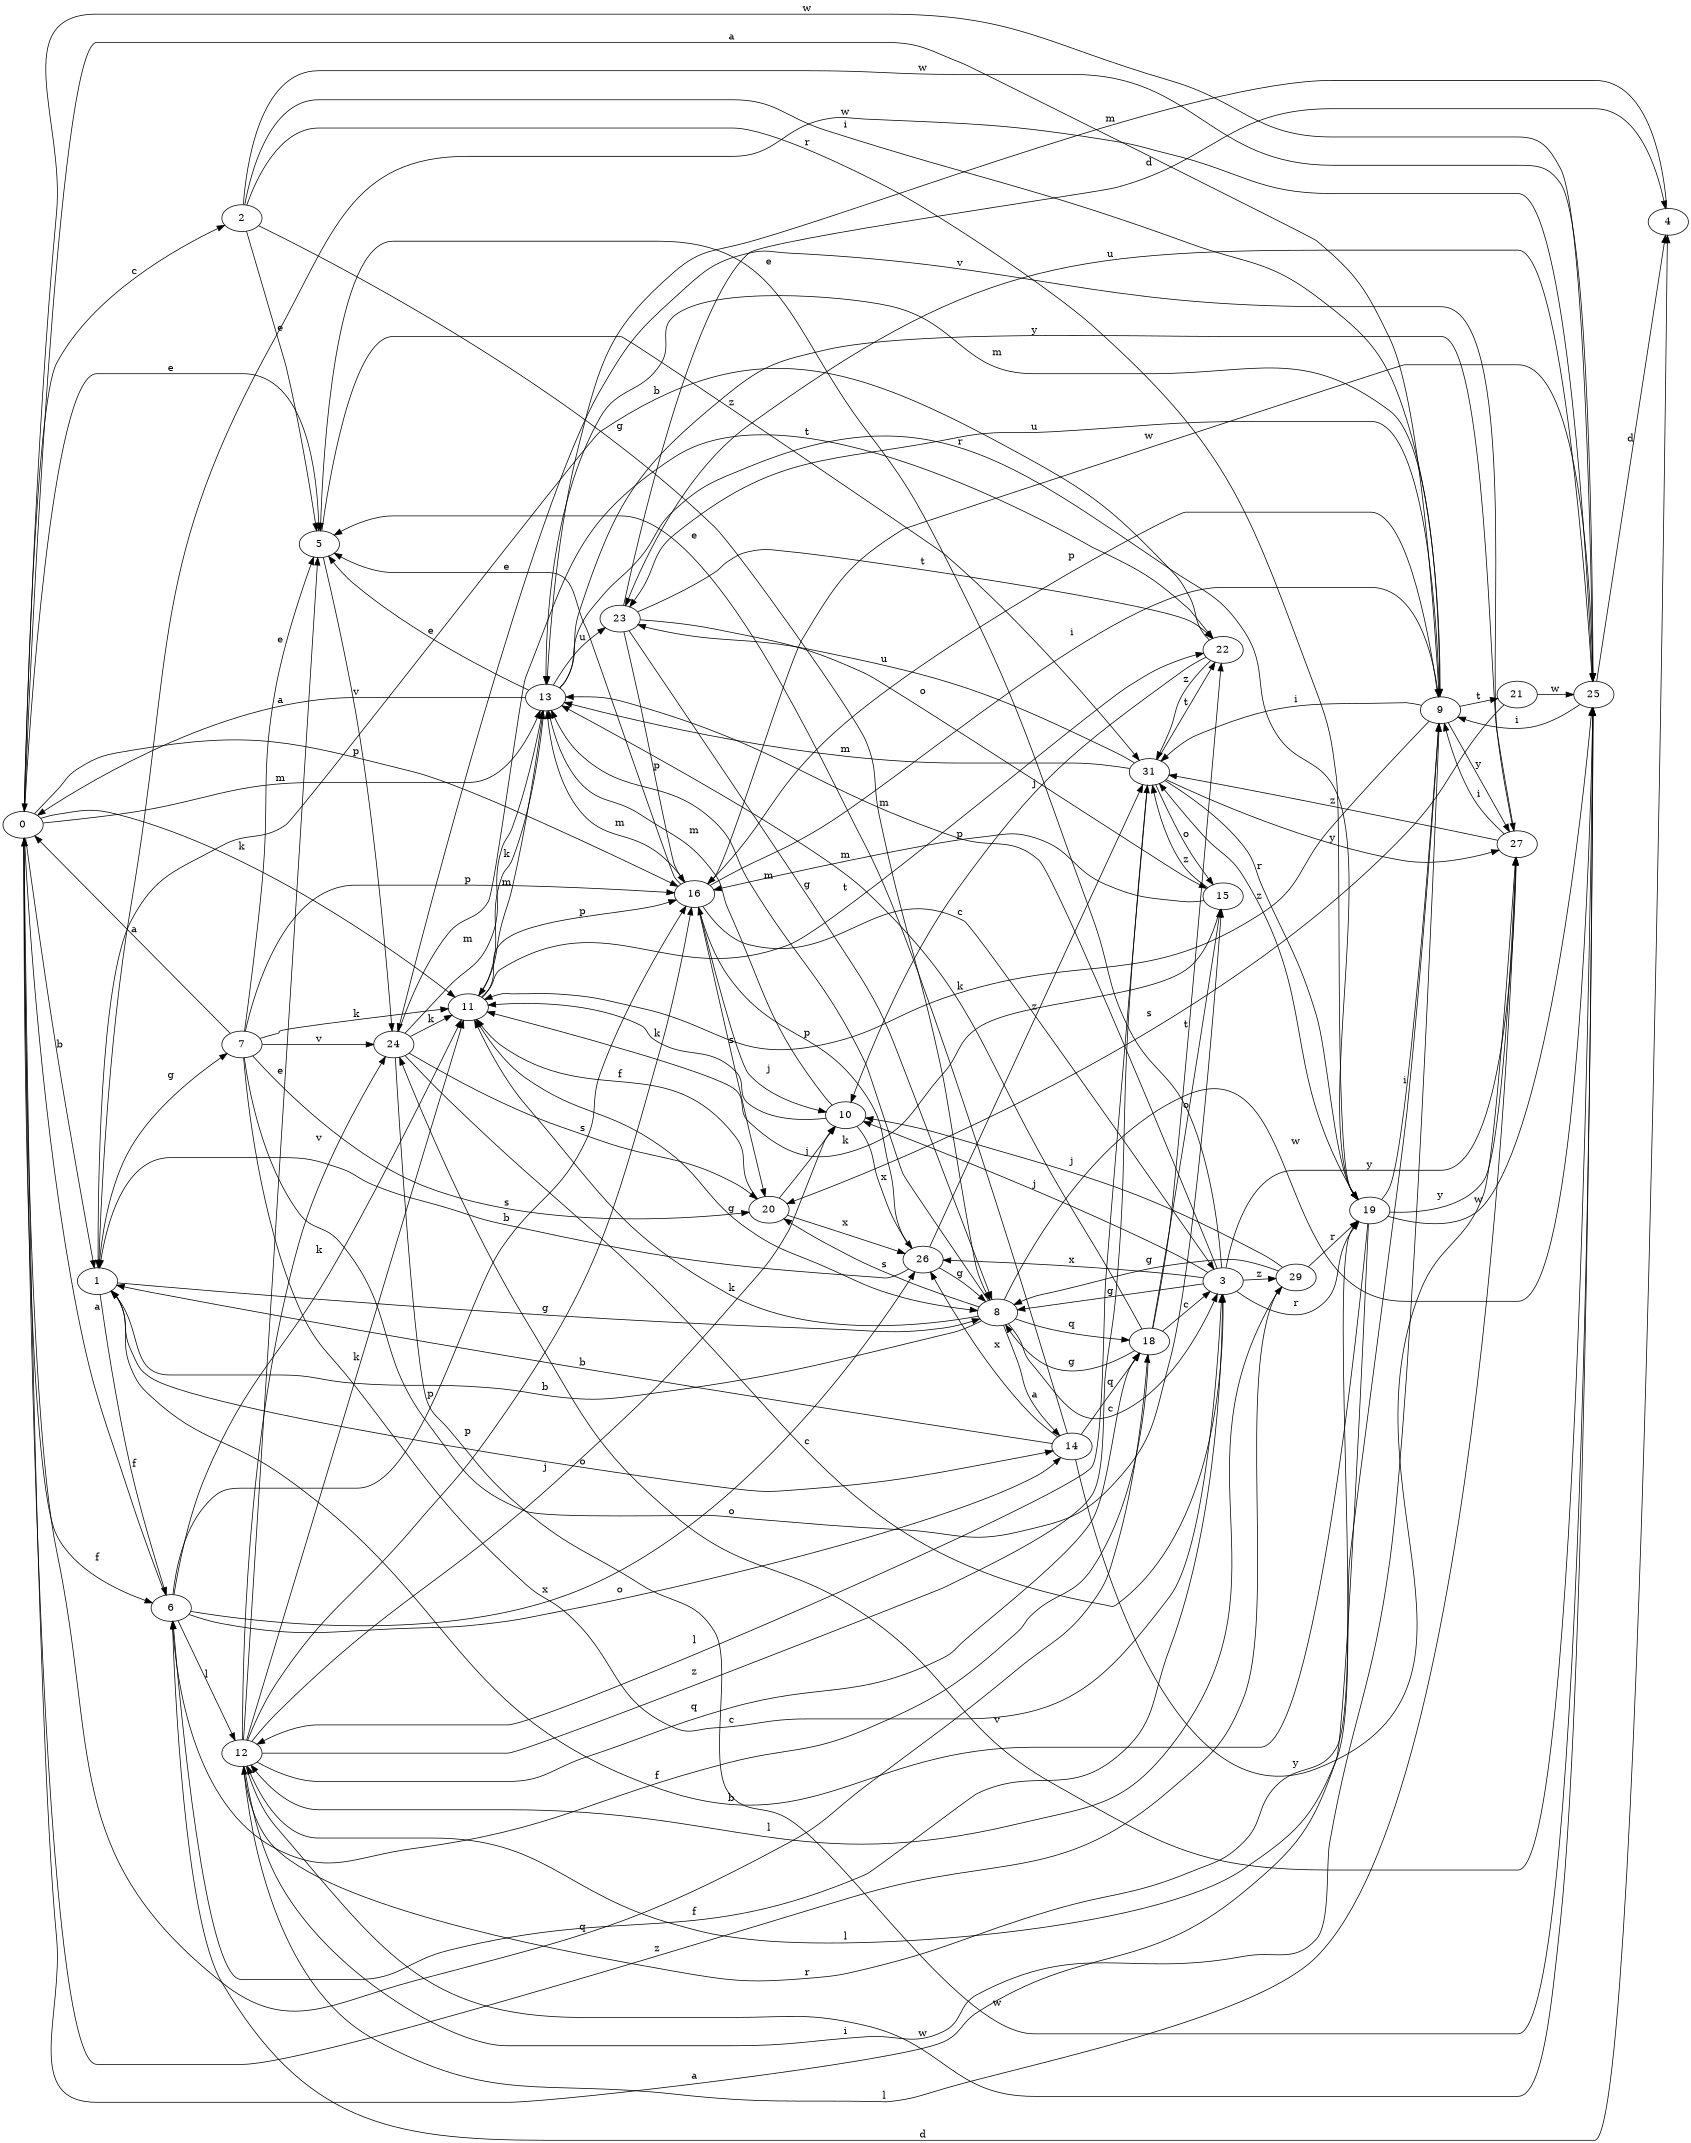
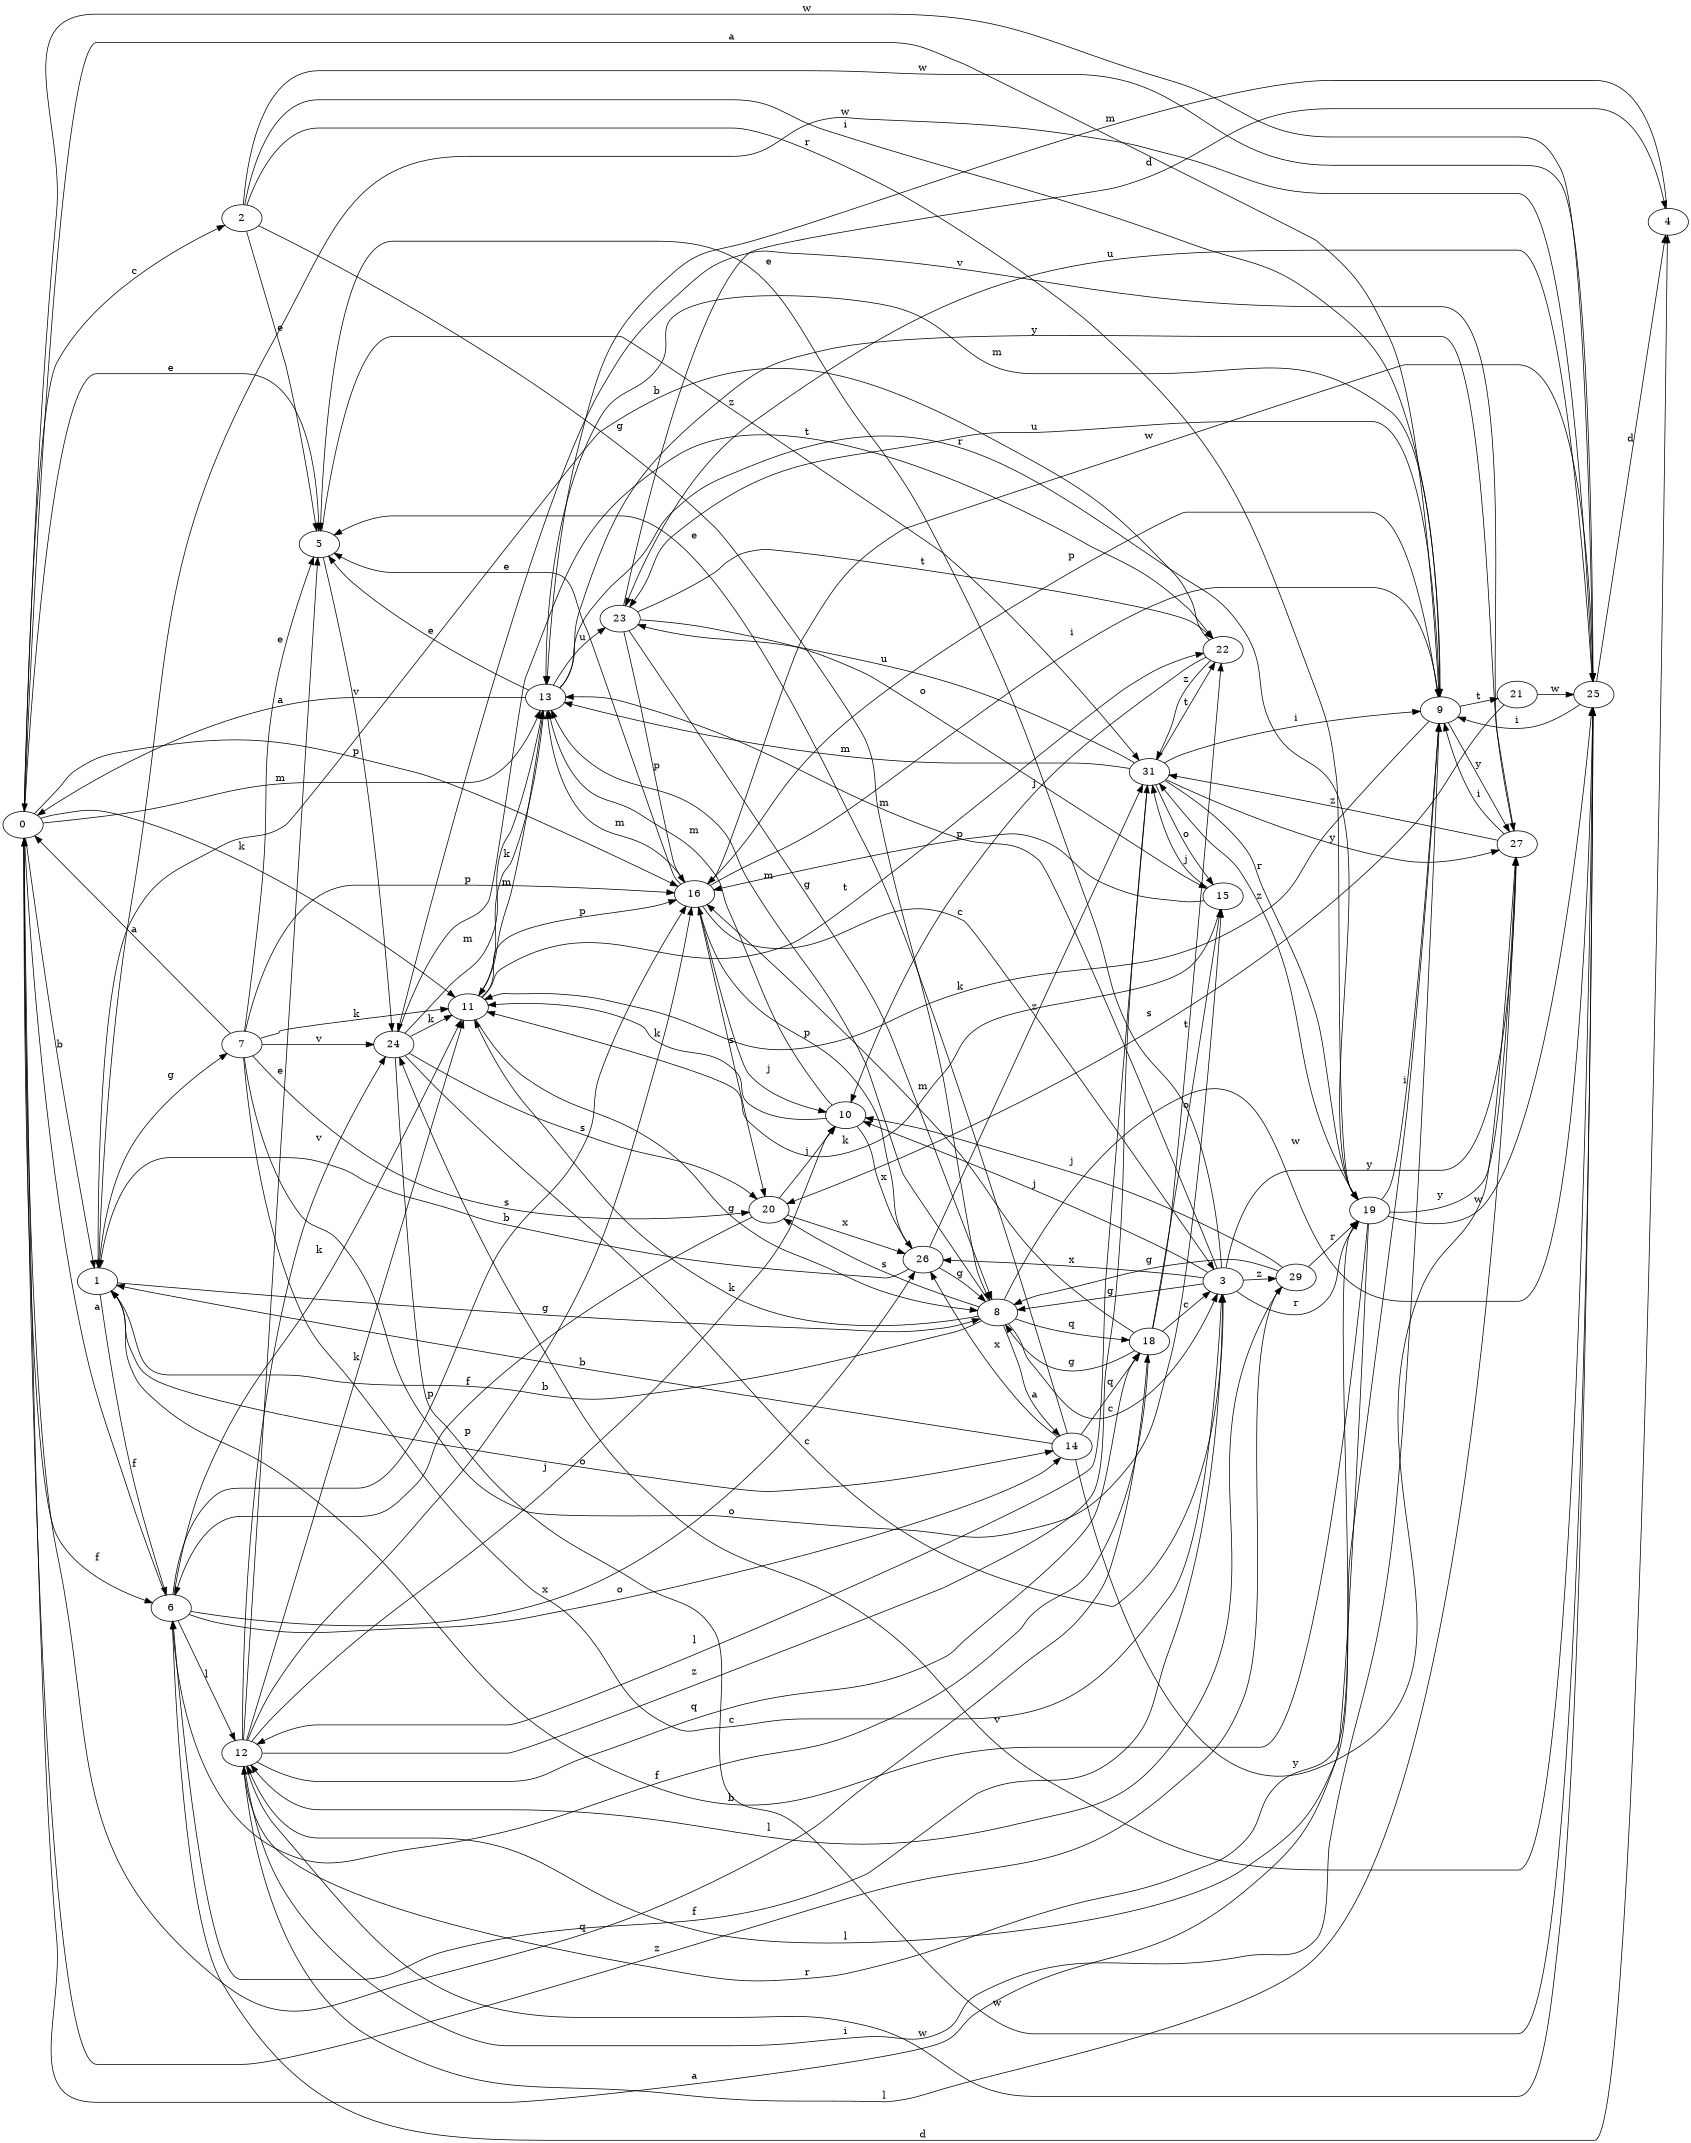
edge "9" -> "31": reversed
edge "15" -> "31": label "z" -> "j"
edge "18" -> "13": now "18" -> "16"
edge "20" -> "11": now "20" -> "6"
